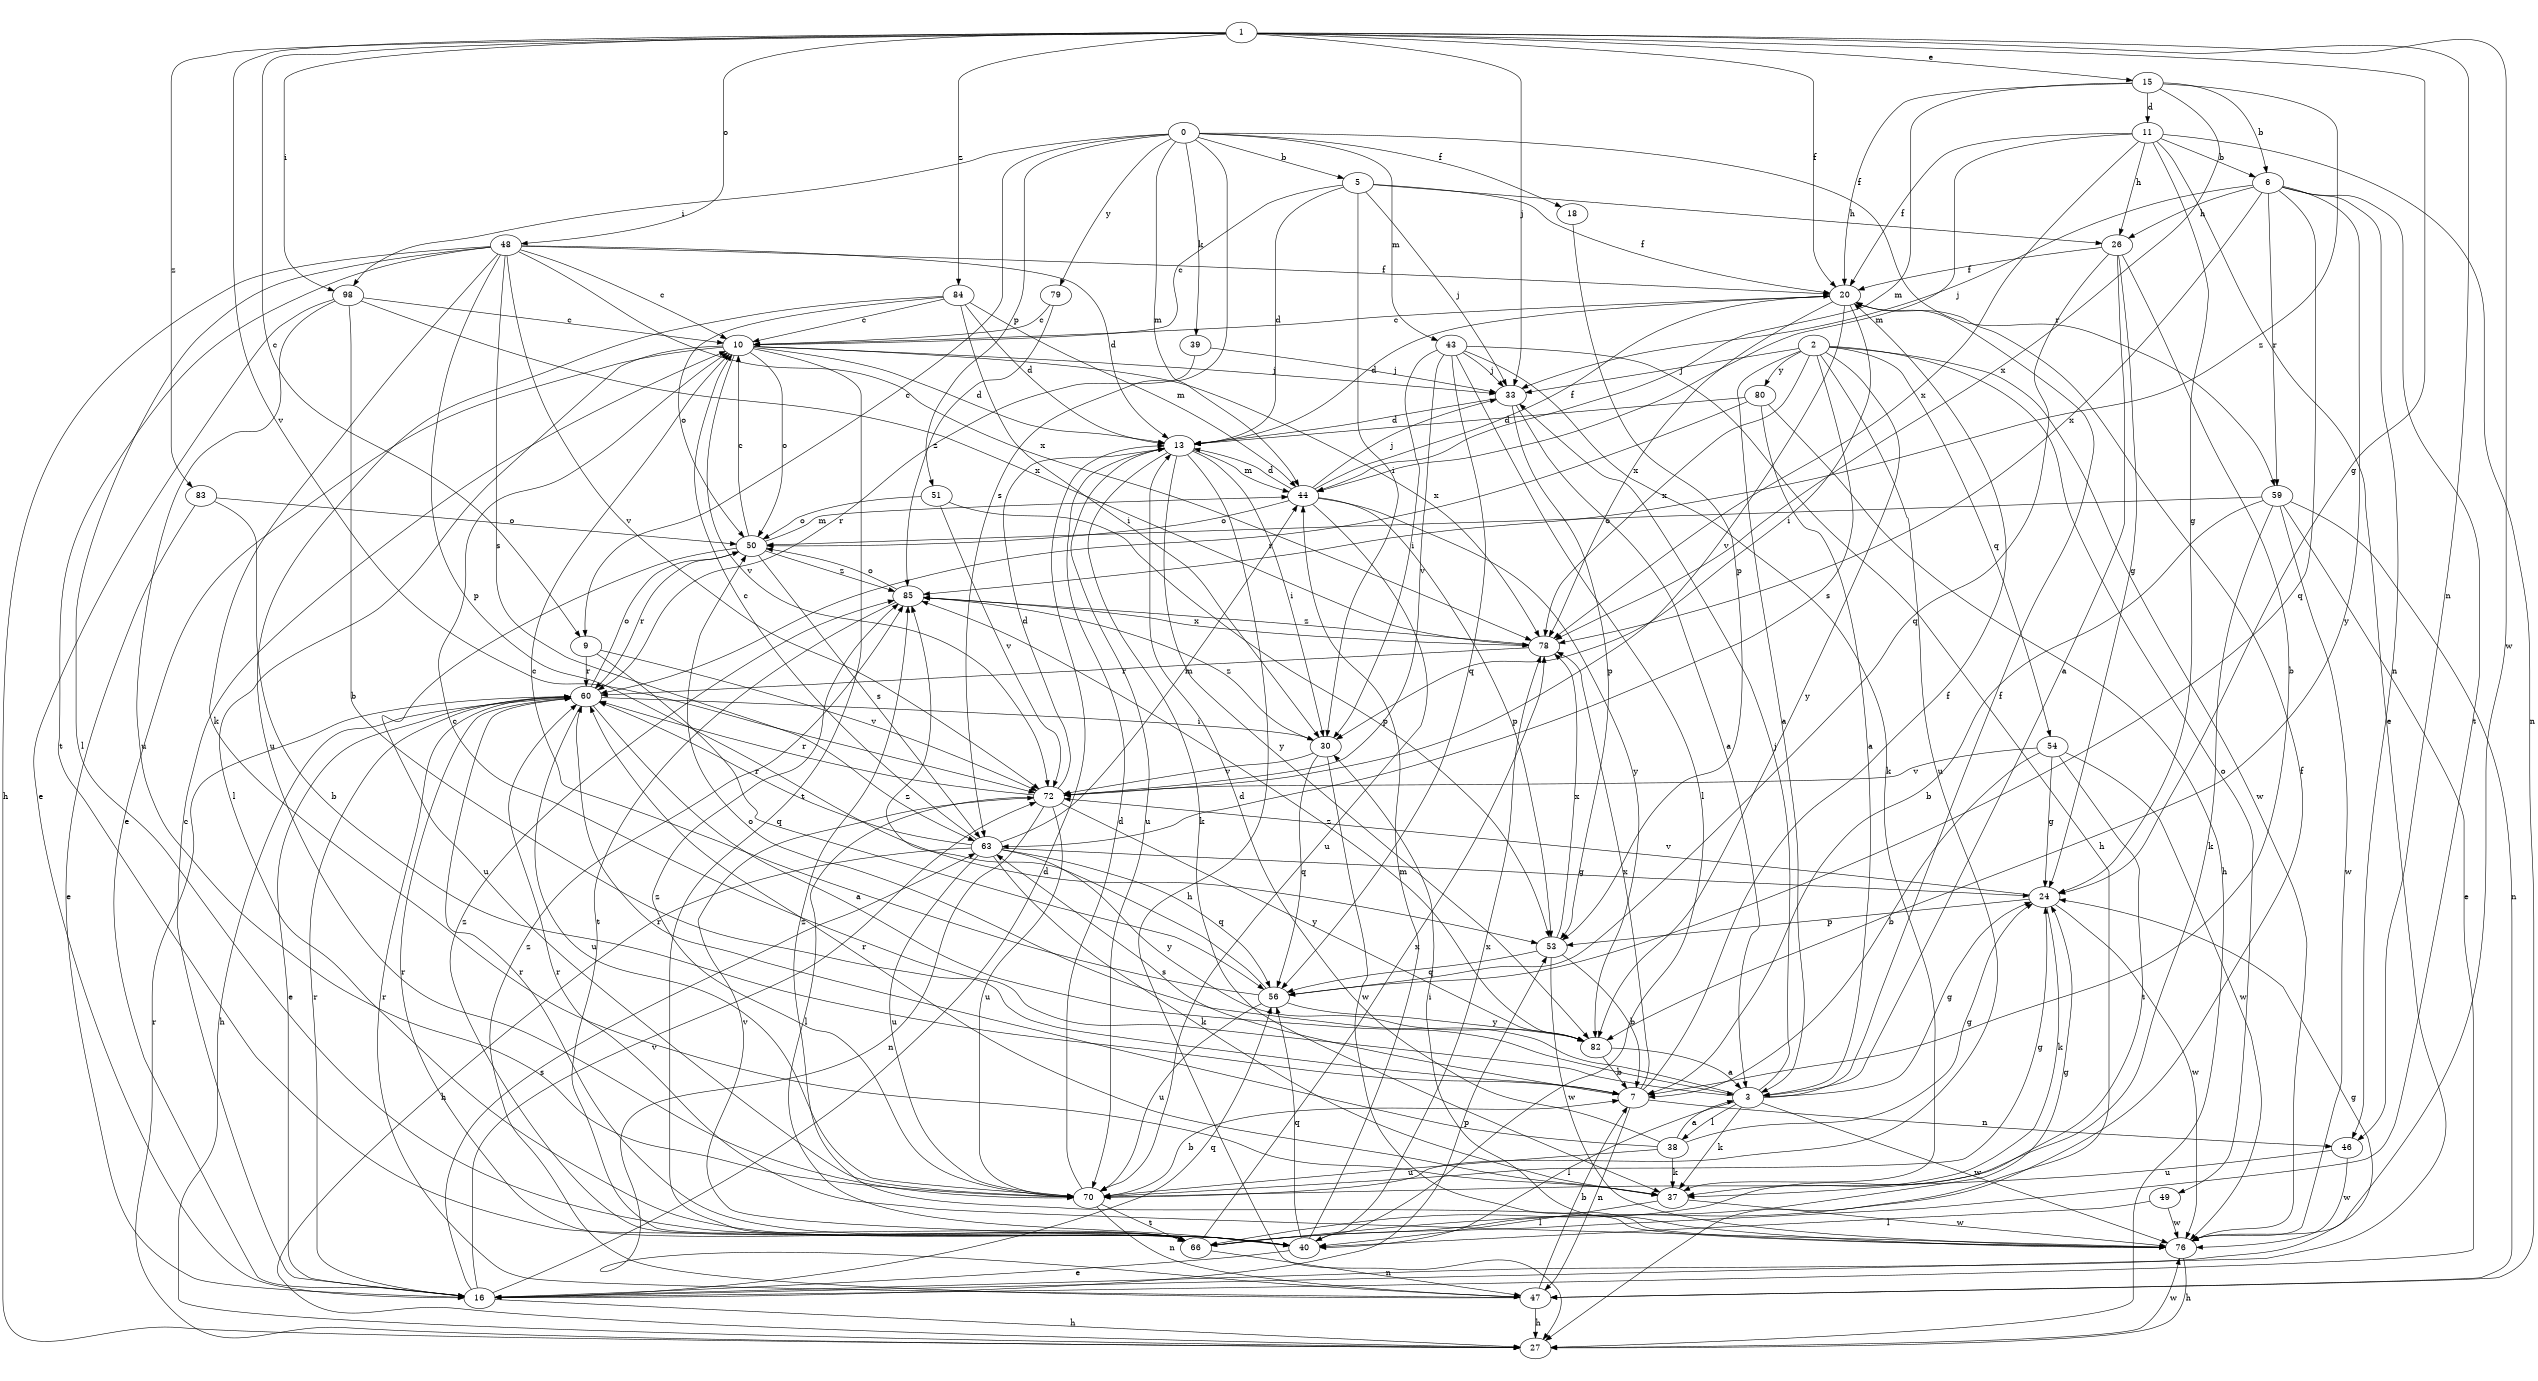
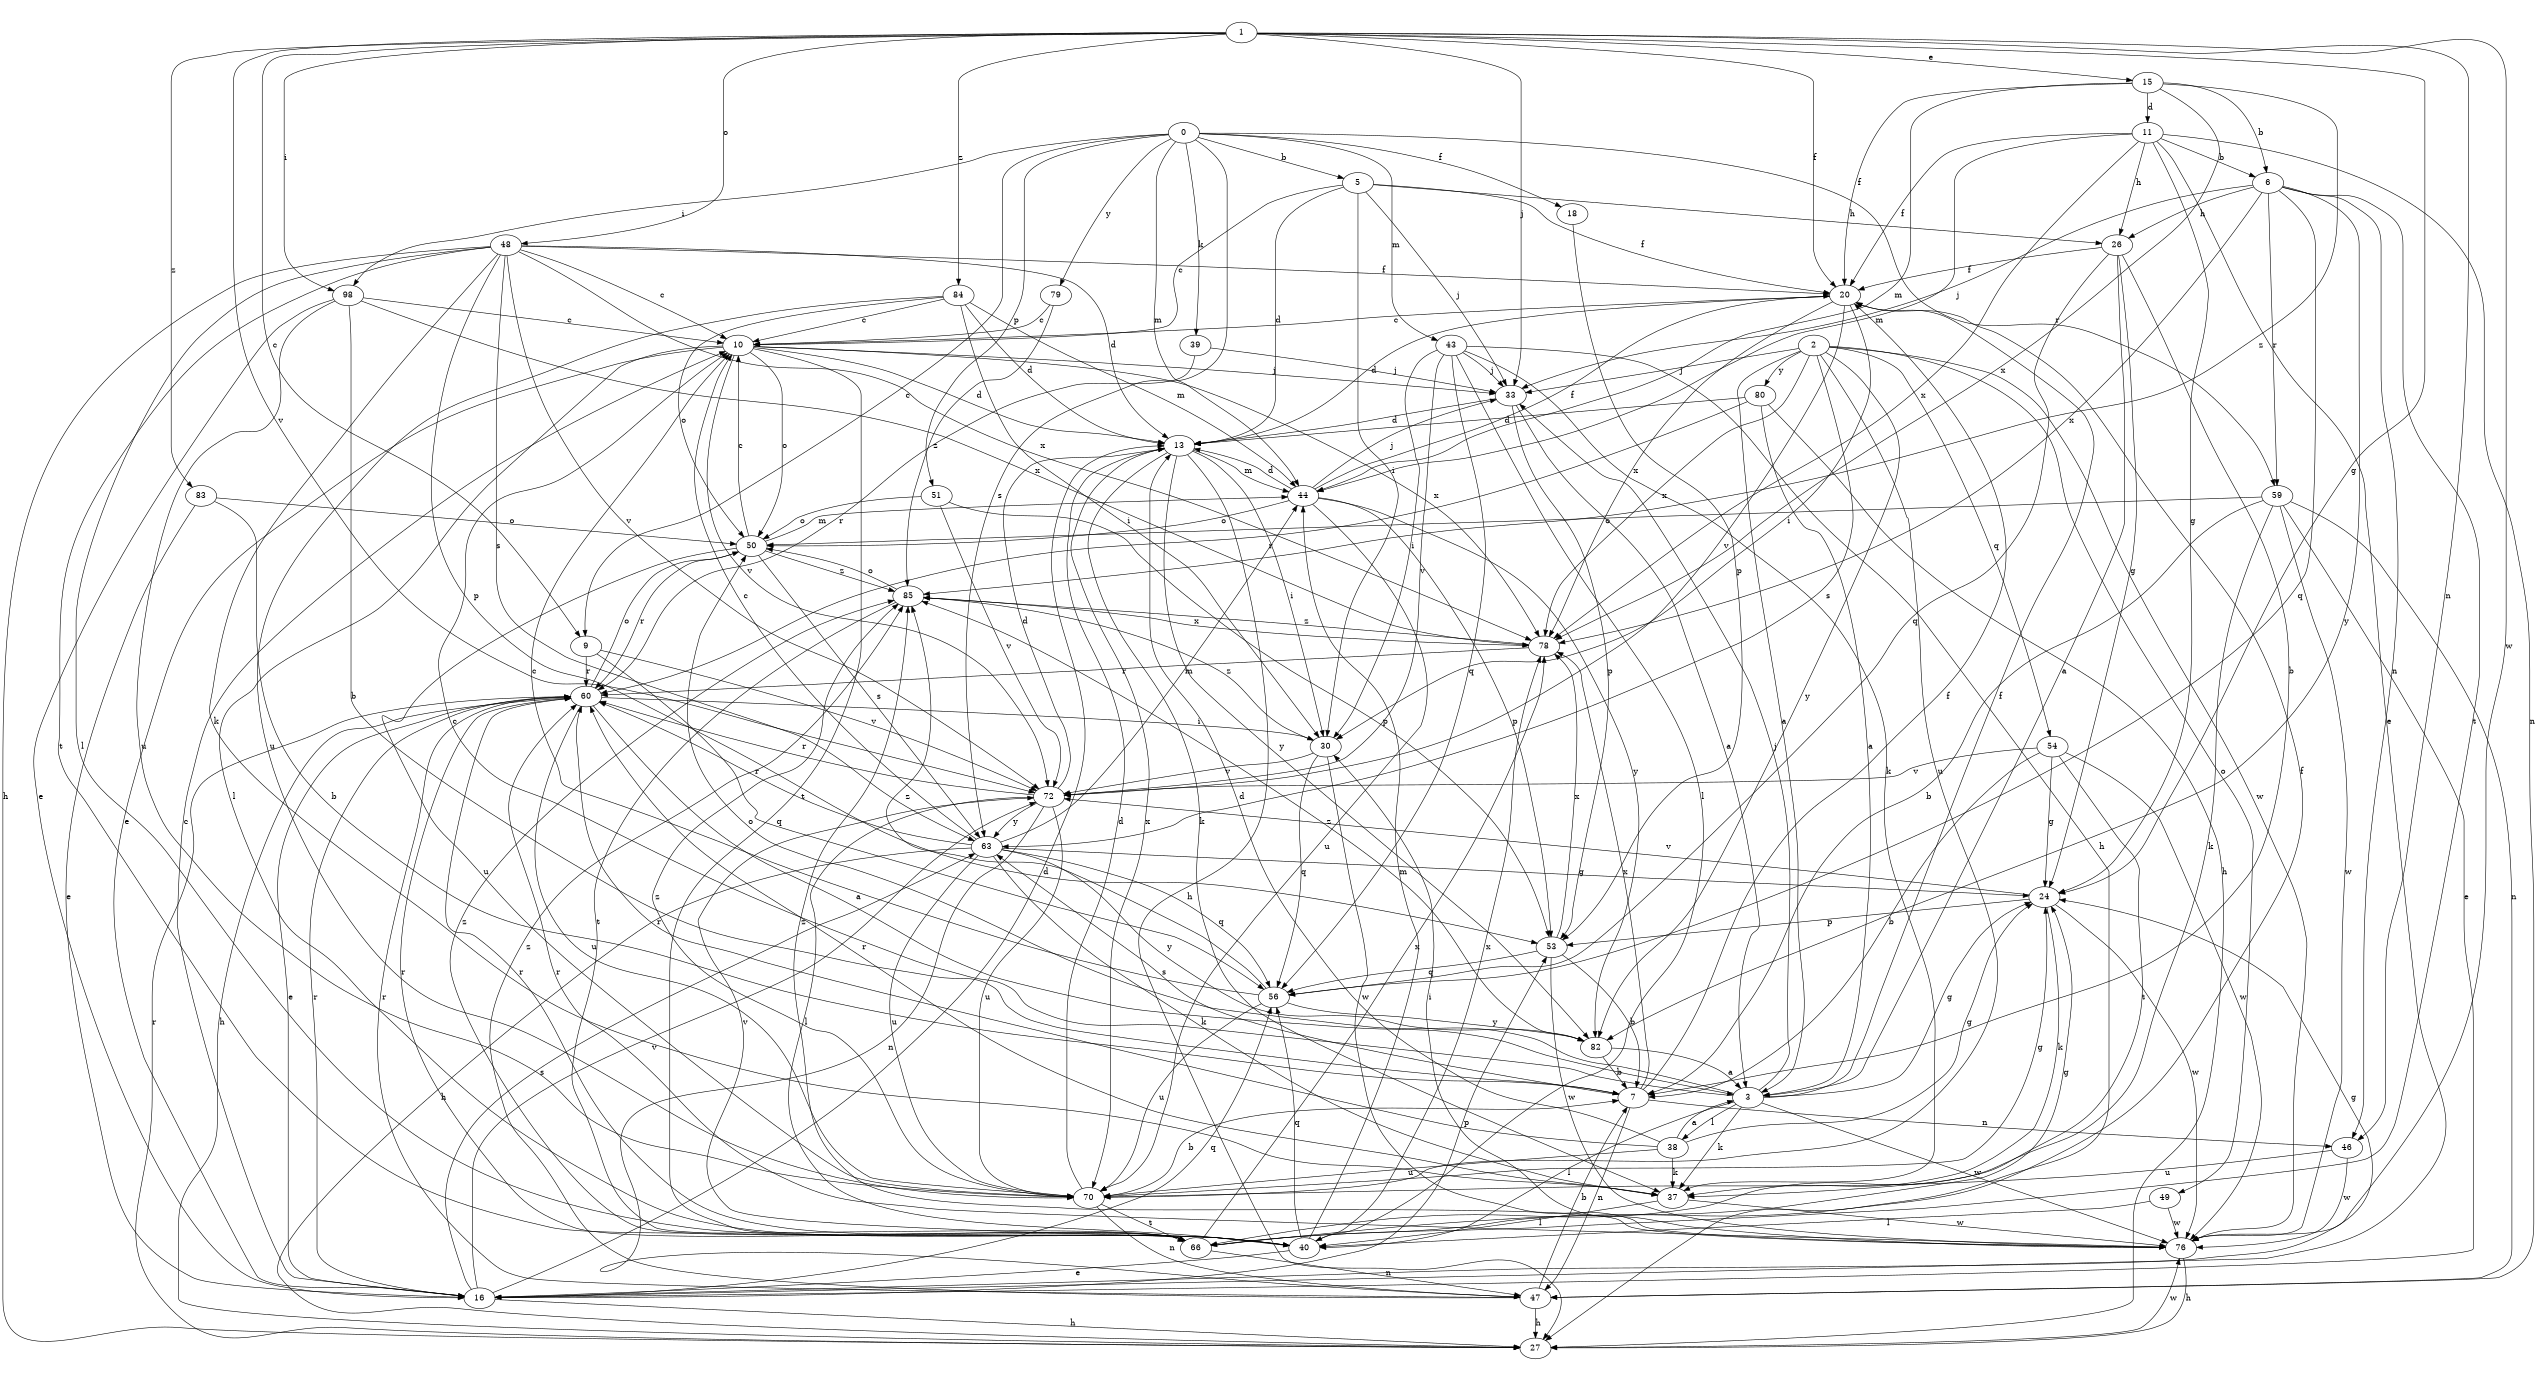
edge "13" -> "70": label "u" -> "x"
edge "72" -> "82": now "72" -> "63"
